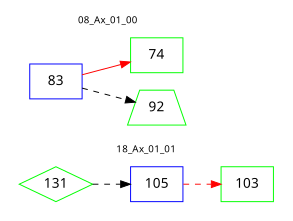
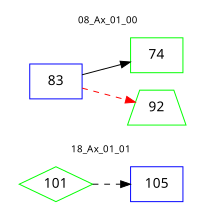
edge "83" -> "74": color red -> black
edge "83" -> "92": color black -> red
node "131": label "131" -> "101"
node "103": removed
